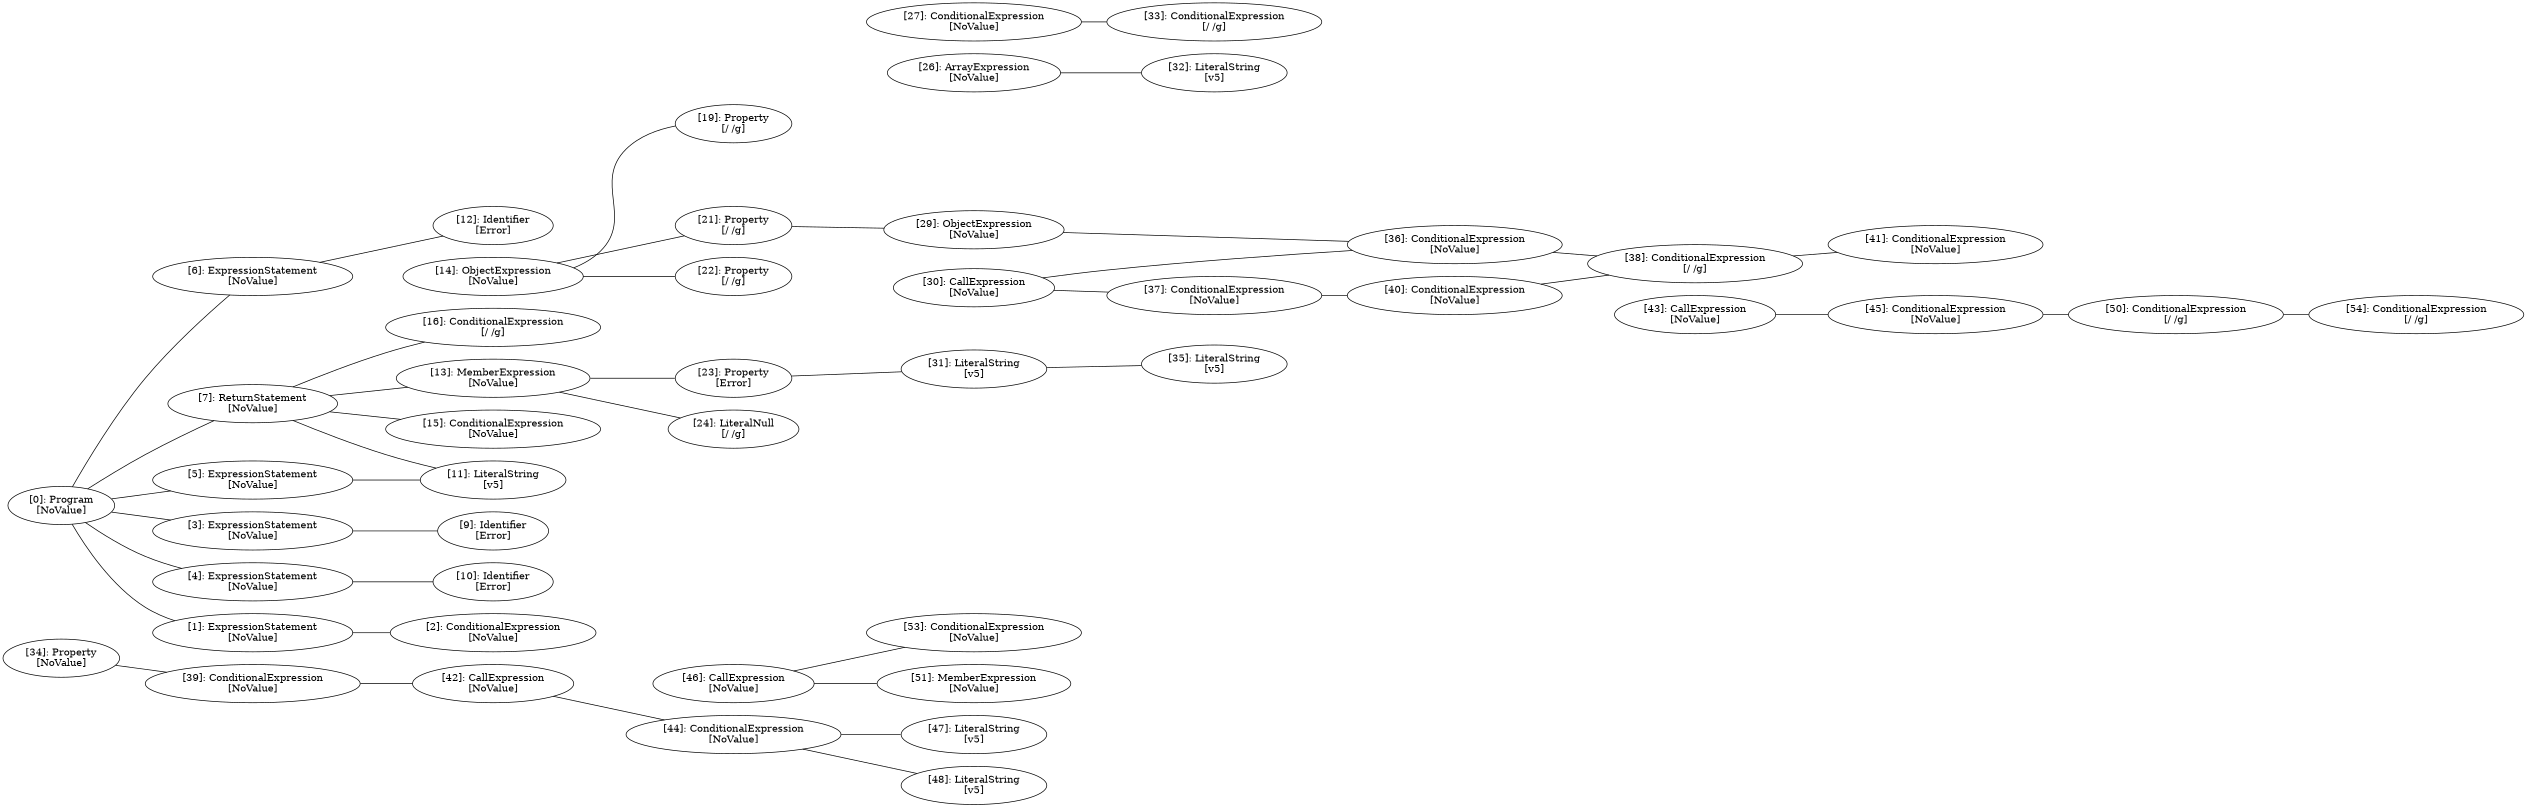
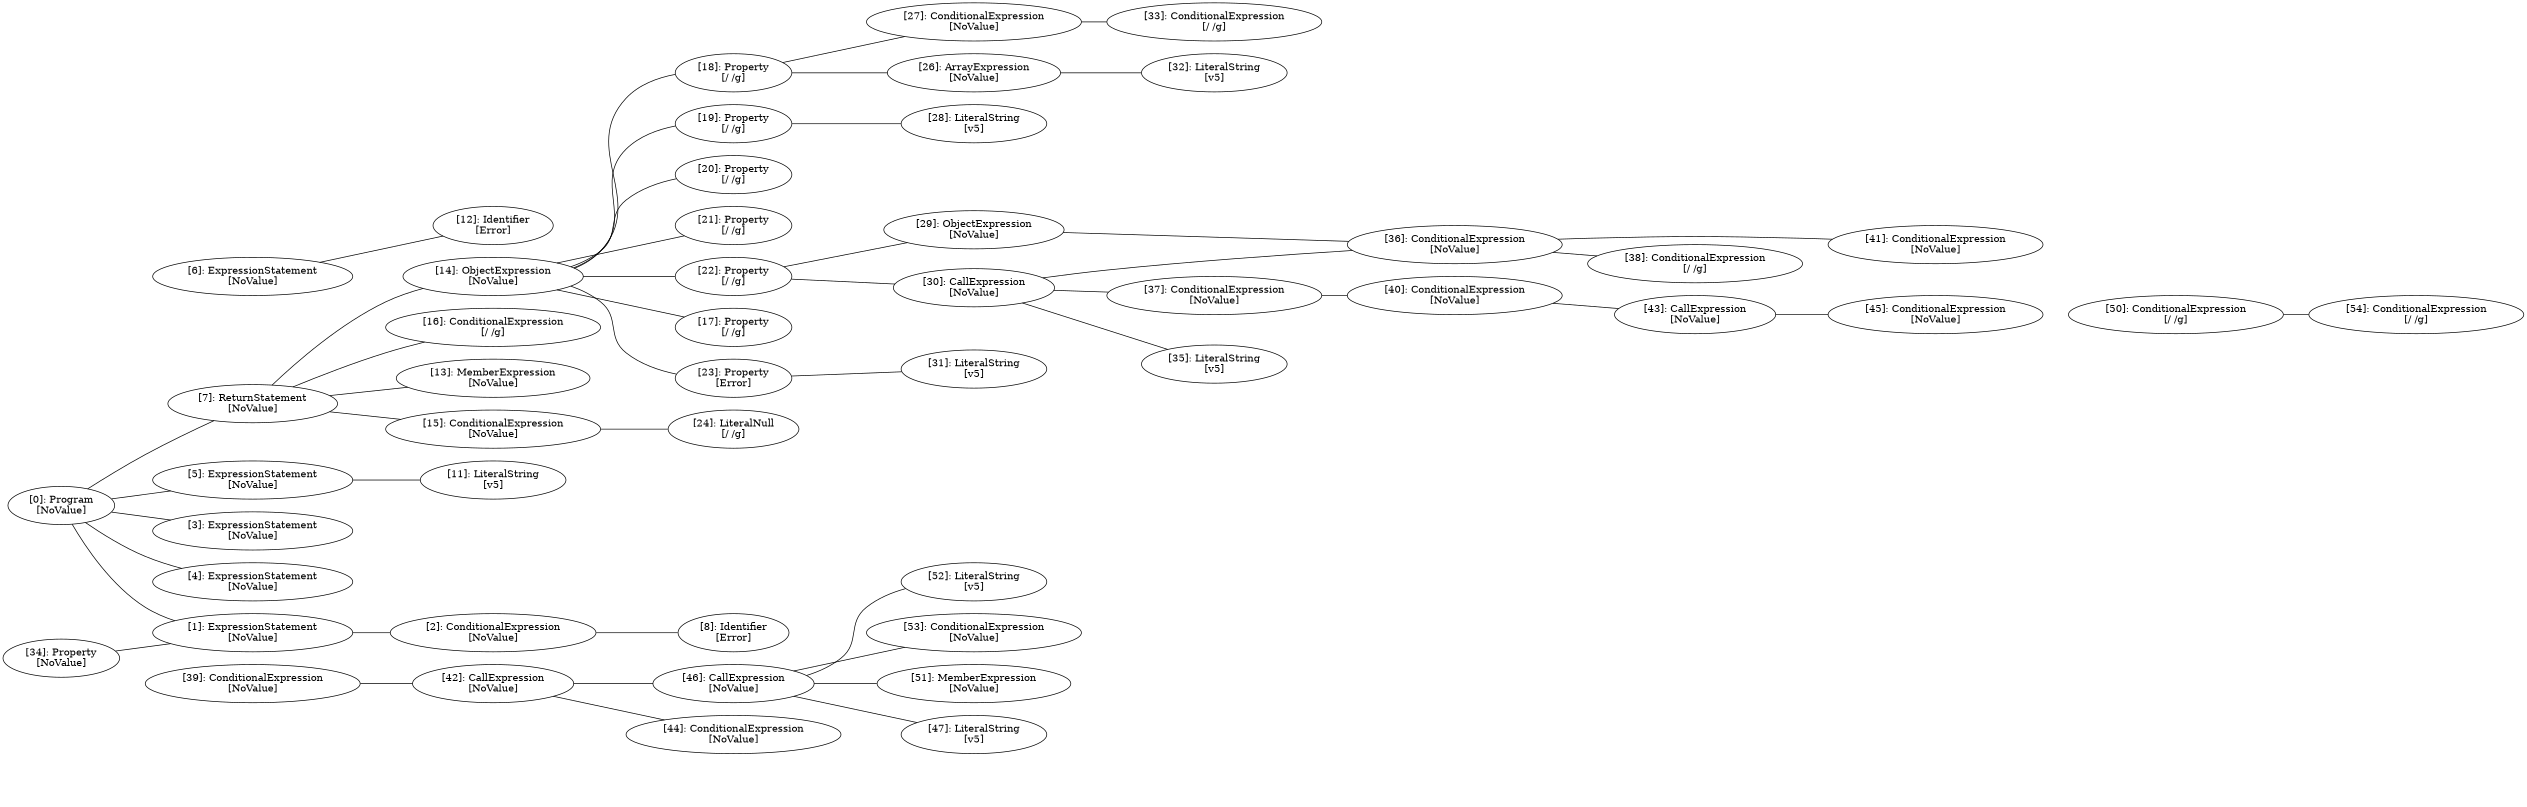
node "[18]: Property [/ /g]": added
node "[28]: LiteralString [v5]": added
node "[20]: Property [/ /g]": added
edge "[21]: Property [/ /g]" -- "[29]: ObjectExpression [NoValue]": now "[22]: Property [/ /g]" -- "[29]: ObjectExpression [NoValue]"
edge "[41]: ConditionalExpression [NoValue]" -- "[38]: ConditionalExpression [/ /g]": now "[41]: ConditionalExpression [NoValue]" -- "[36]: ConditionalExpression [NoValue]"
edge "[38]: ConditionalExpression [/ /g]" -- "[40]: ConditionalExpression [NoValue]": now "[43]: CallExpression [NoValue]" -- "[40]: ConditionalExpression [NoValue]"
edge "[22]: Property [/ /g]" -- "[30]: CallExpression [NoValue]": added
edge "[45]: ConditionalExpression [NoValue]" -- "[50]: ConditionalExpression [/ /g]": removed
node "[17]: Property [/ /g]": added
edge "[35]: LiteralString [v5]" -- "[31]: LiteralString [v5]": now "[35]: LiteralString [v5]" -- "[30]: CallExpression [NoValue]"
edge "[13]: MemberExpression [NoValue]" -- "[23]: Property [Error]": now "[14]: ObjectExpression [NoValue]" -- "[23]: Property [Error]"
edge "[6]: ExpressionStatement [NoValue]" -- "[0]: Program [NoValue]": removed
edge "[13]: MemberExpression [NoValue]" -- "[24]: LiteralNull [/ /g]": now "[15]: ConditionalExpression [NoValue]" -- "[24]: LiteralNull [/ /g]"
edge "[7]: ReturnStatement [NoValue]" -- "[11]: LiteralString [v5]": now "[7]: ReturnStatement [NoValue]" -- "[14]: ObjectExpression [NoValue]"
node "[9]: Identifier [Error]": removed
node "[10]: Identifier [Error]": removed
node "[52]: LiteralString [v5]": added
node "[8]: Identifier [Error]": added
edge "[34]: Property [NoValue]" -- "[39]: ConditionalExpression [NoValue]": now "[34]: Property [NoValue]" -- "[1]: ExpressionStatement [NoValue]"
edge "[42]: CallExpression [NoValue]" -- "[46]: CallExpression [NoValue]": added
edge "[44]: ConditionalExpression [NoValue]" -- "[47]: LiteralString [v5]": now "[46]: CallExpression [NoValue]" -- "[47]: LiteralString [v5]"
node "[48]: LiteralString [v5]": removed
